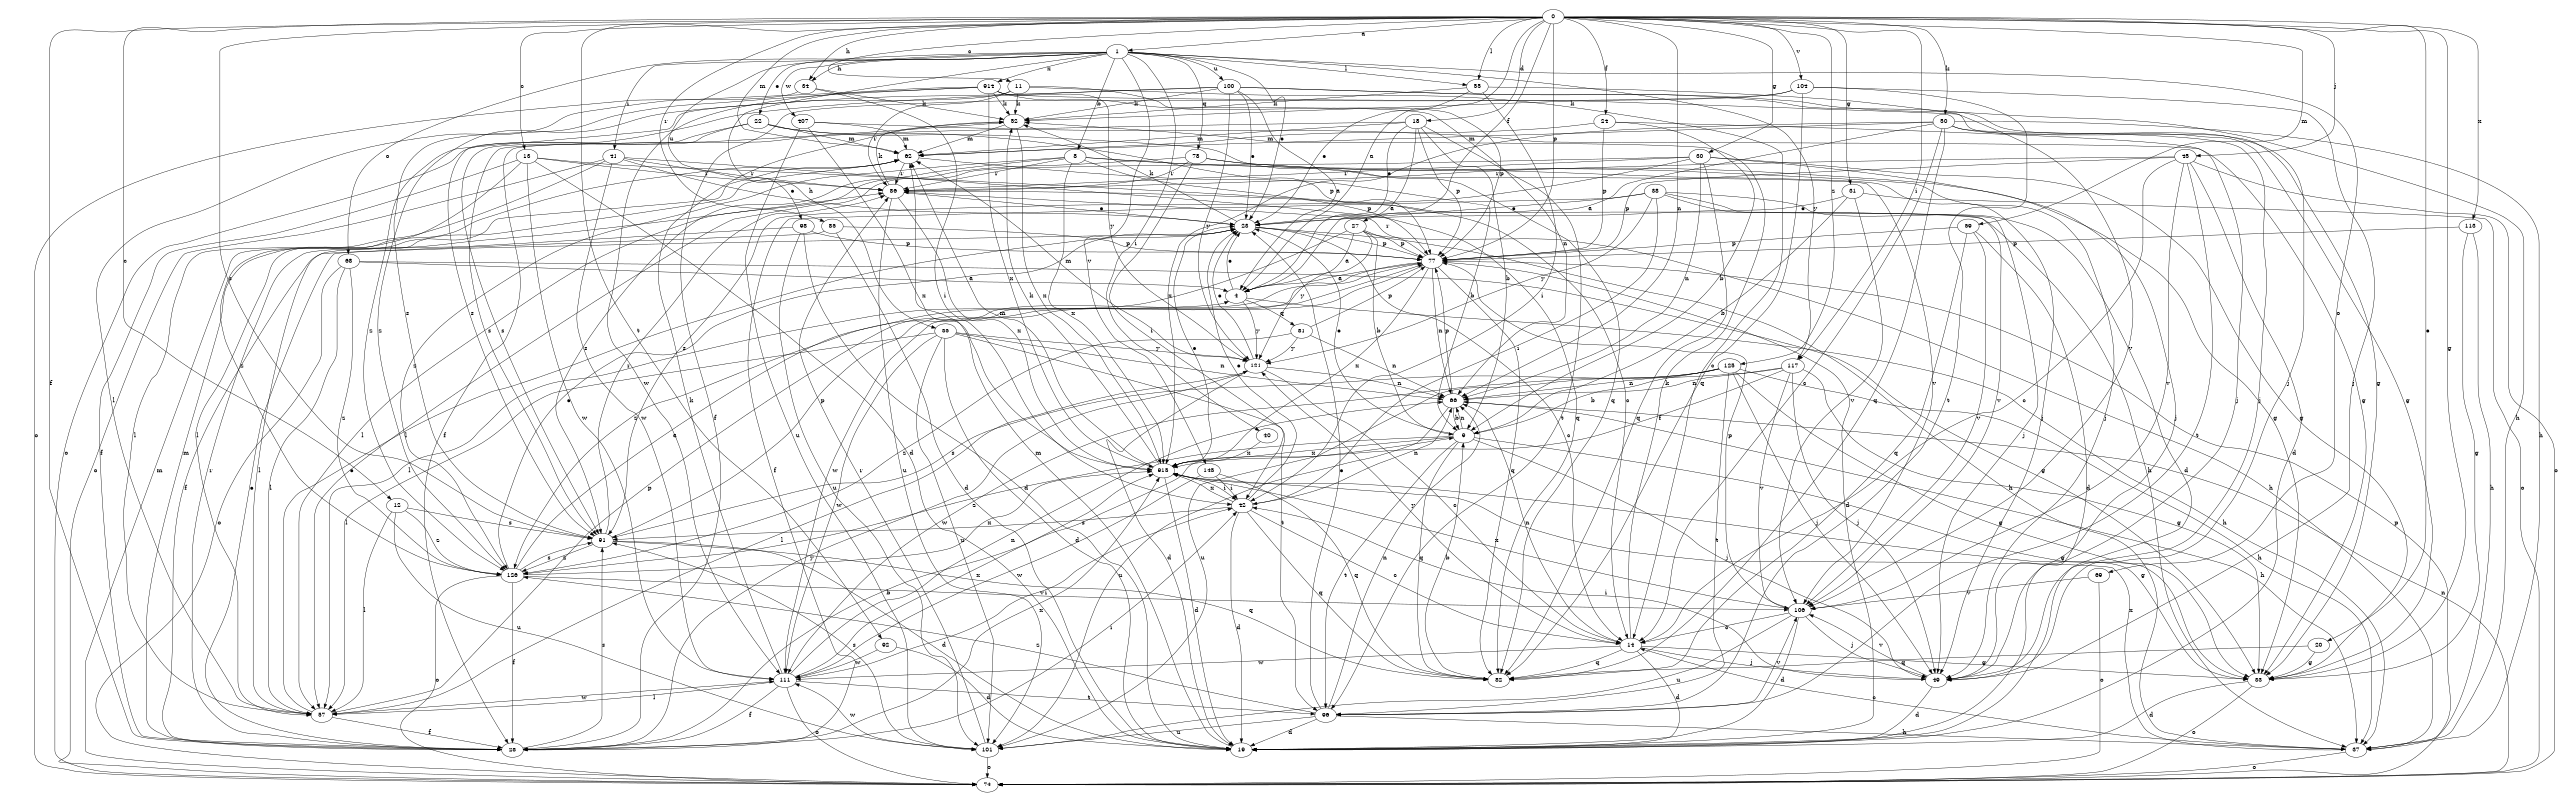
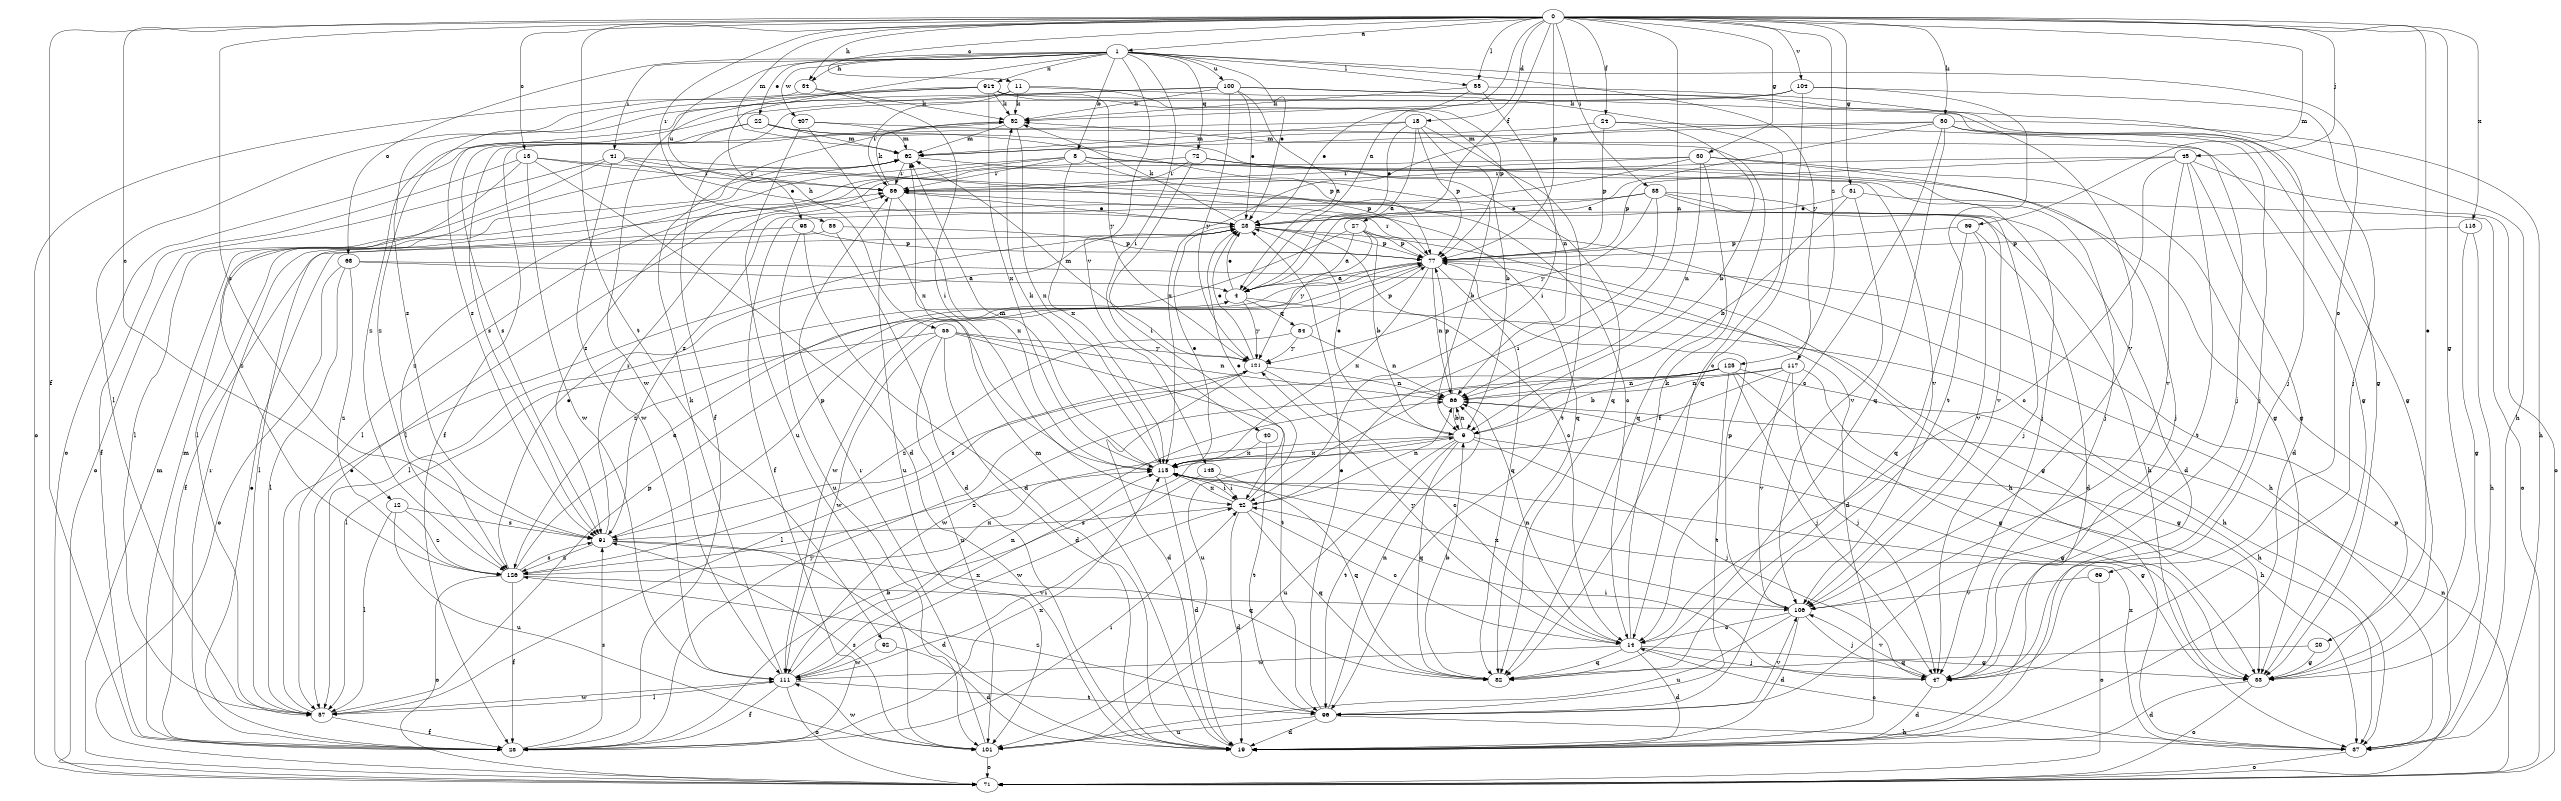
edge "0" -> "117": now "0" -> "38"
node "78": label "78" -> "72"
node "81": label "81" -> "84"
node "915": label "915" -> "115"
edge "66" -> "101": now "9" -> "101"
edge "40" -> "96": added, label "t"
node "49": label "49" -> "47"
node "74": label "74" -> "71"
